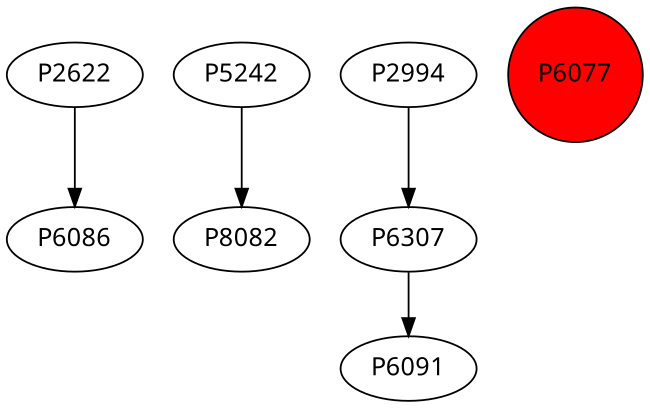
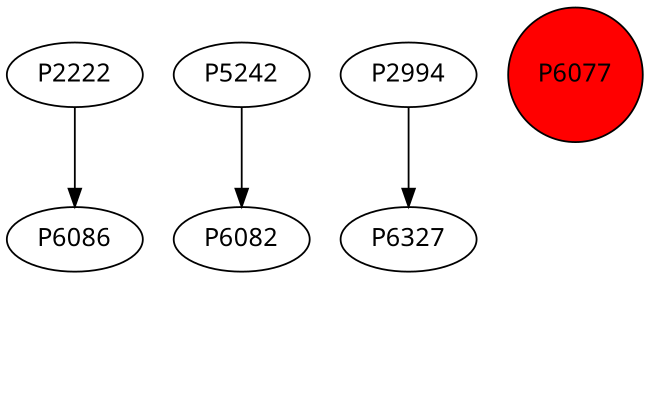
node "P2622": label "P2622" -> "P2222"
node "P8082": label "P8082" -> "P6082"
node "P6307": label "P6307" -> "P6327"
node "P6091": removed
